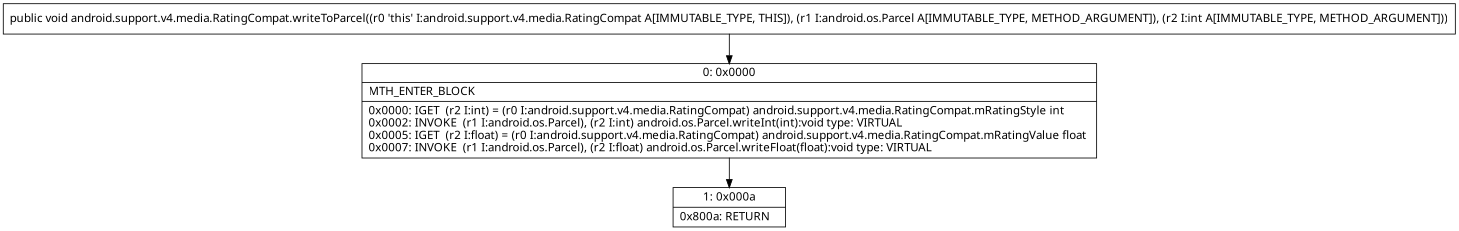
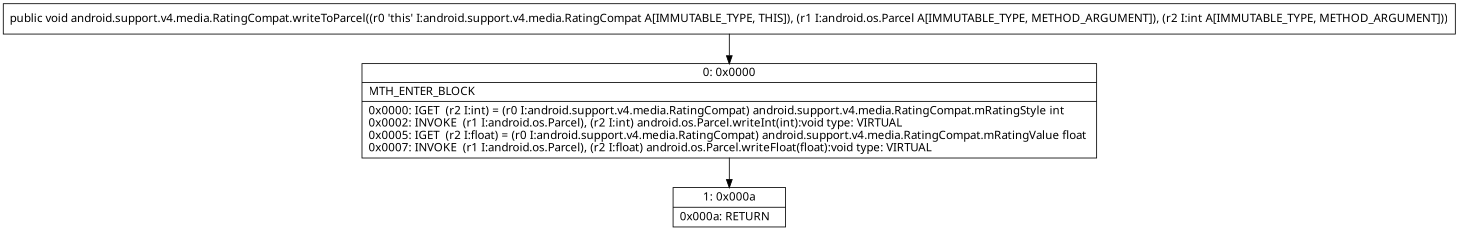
node "1: 0x000a": text "0x800a: RETURN" -> "0x000a: RETURN"
